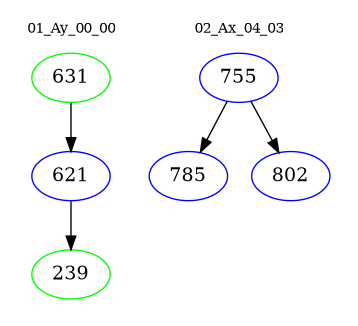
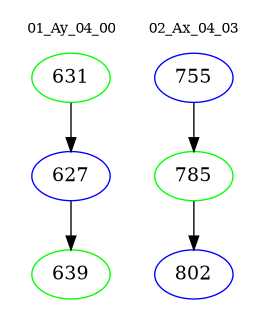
cluster "01_Ay_00_00": label "01_Ay_00_00" -> "01_Ay_04_00"
edge "755" -> "802": now "785" -> "802"
node "621": label "621" -> "627"
node "785": color blue -> green
node "239": label "239" -> "639"
